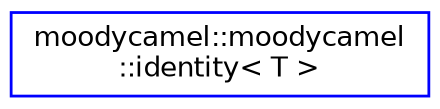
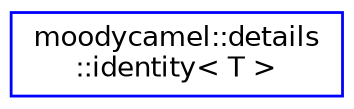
node "moodycamel::moodycamel ::identity< T >": label "moodycamel::moodycamel ::identity< T >" -> "moodycamel::details ::identity< T >"
